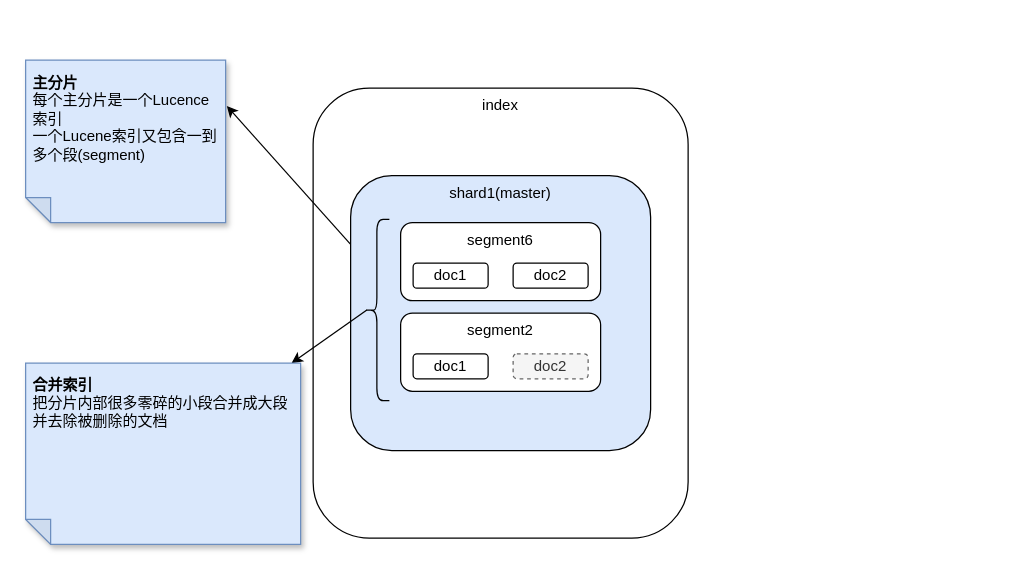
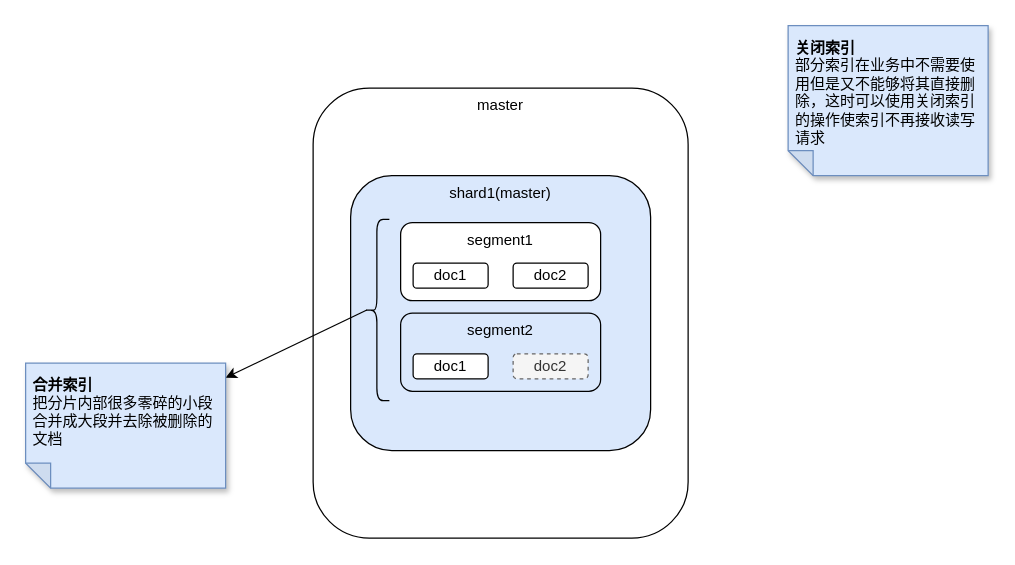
node "关闭索引 部分索引在业务中不需要使用但是又不能够将其直接删除，这时可以使用关闭索引的操作使索引不再接收读写请求": added
node "index": label "index" -> "master"
node "主分片 每个主分片是一个Lucence索引 一个Lucene索引又包含一到多个段(segment)": removed
edge "shard1(master)" -> "主分片 每个主分片是一个Lucence索引 一个Lucene索引又包含一到多个段(segment)": removed
node "segment6": label "segment6" -> "segment1"
node "segment2": fillcolor #ffffff -> #dae8fc
node "合并索引 把分片内部很多零碎的小段合并成大段并去除被删除的文档": size 275x181 -> 200x125
